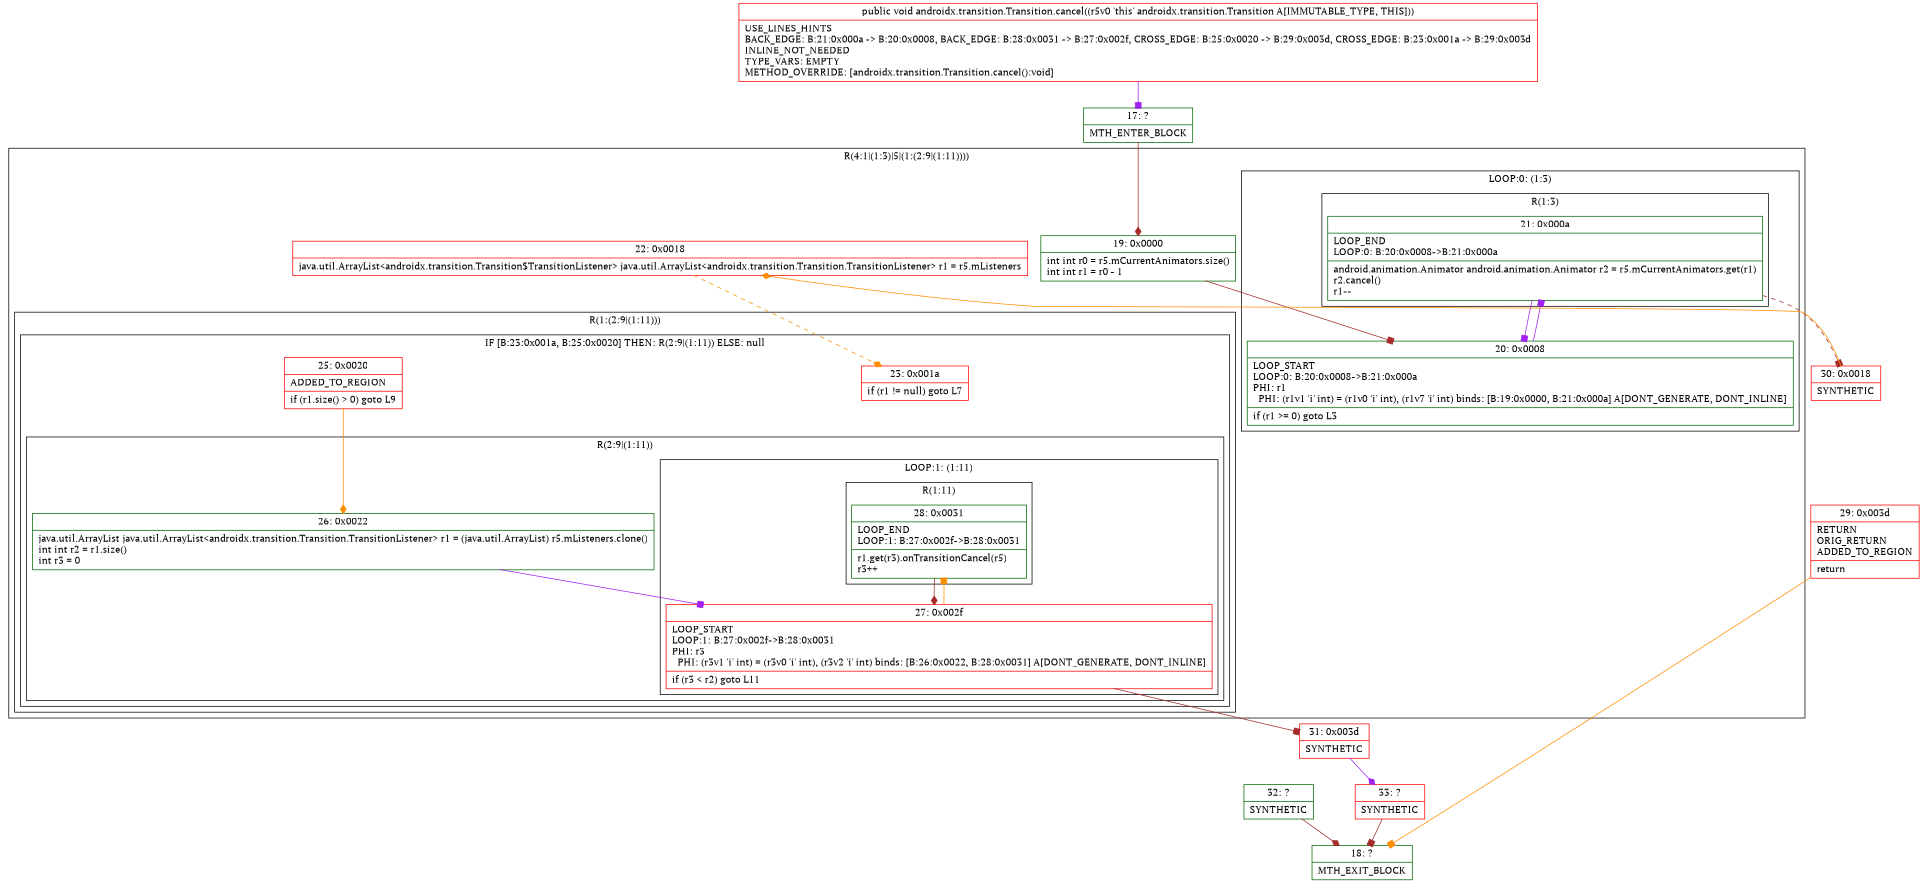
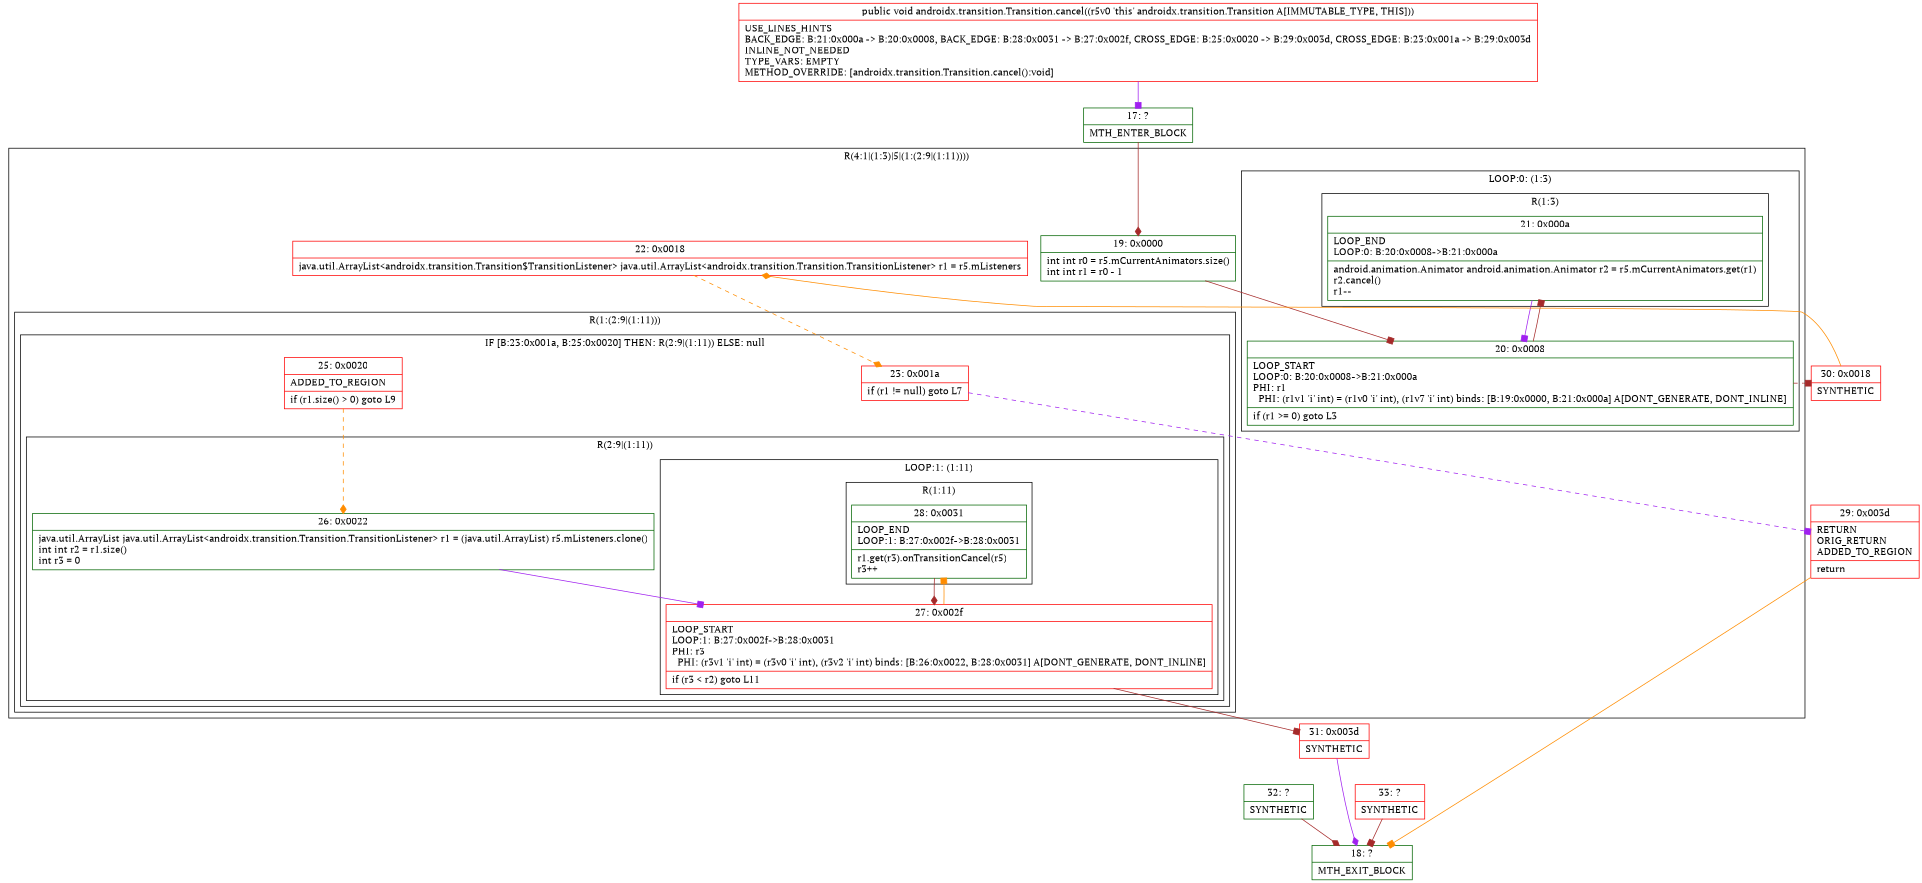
edge "21: 0x000a" -> "30: 0x0018": now "20: 0x0008" -> "30: 0x0018"
edge "20: 0x0008" -> "21: 0x000a": color purple -> brown
edge "25: 0x0020" -> "26: 0x0022": style solid -> dashed
edge "23: 0x001a" -> "29: 0x003d": added
edge "31: 0x003d" -> "33: ?": now "31: 0x003d" -> "18: ?"
